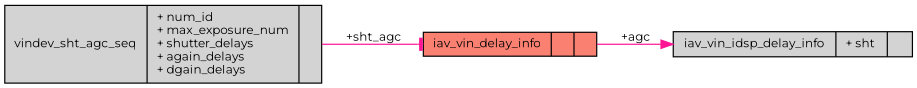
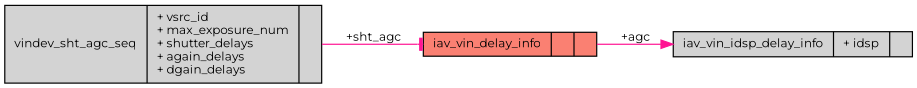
node "vindev_sht_agc_seq": text "+ num_id" -> "+ vsrc_id"
node "iav_vin_idsp_delay_info": text "+ sht" -> "+ idsp"
